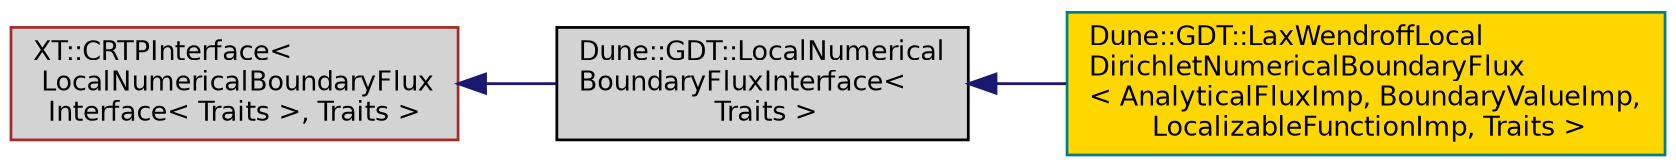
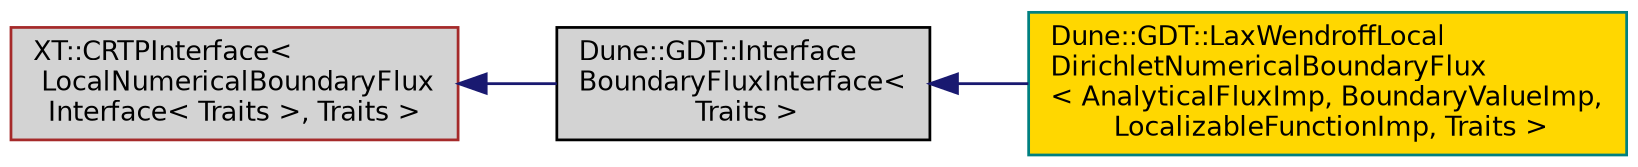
node "Dune::GDT::LocalNumerical BoundaryFluxInterface< Traits >": label "Dune::GDT::LocalNumerical BoundaryFluxInterface< Traits >" -> "Dune::GDT::Interface BoundaryFluxInterface< Traits >"
